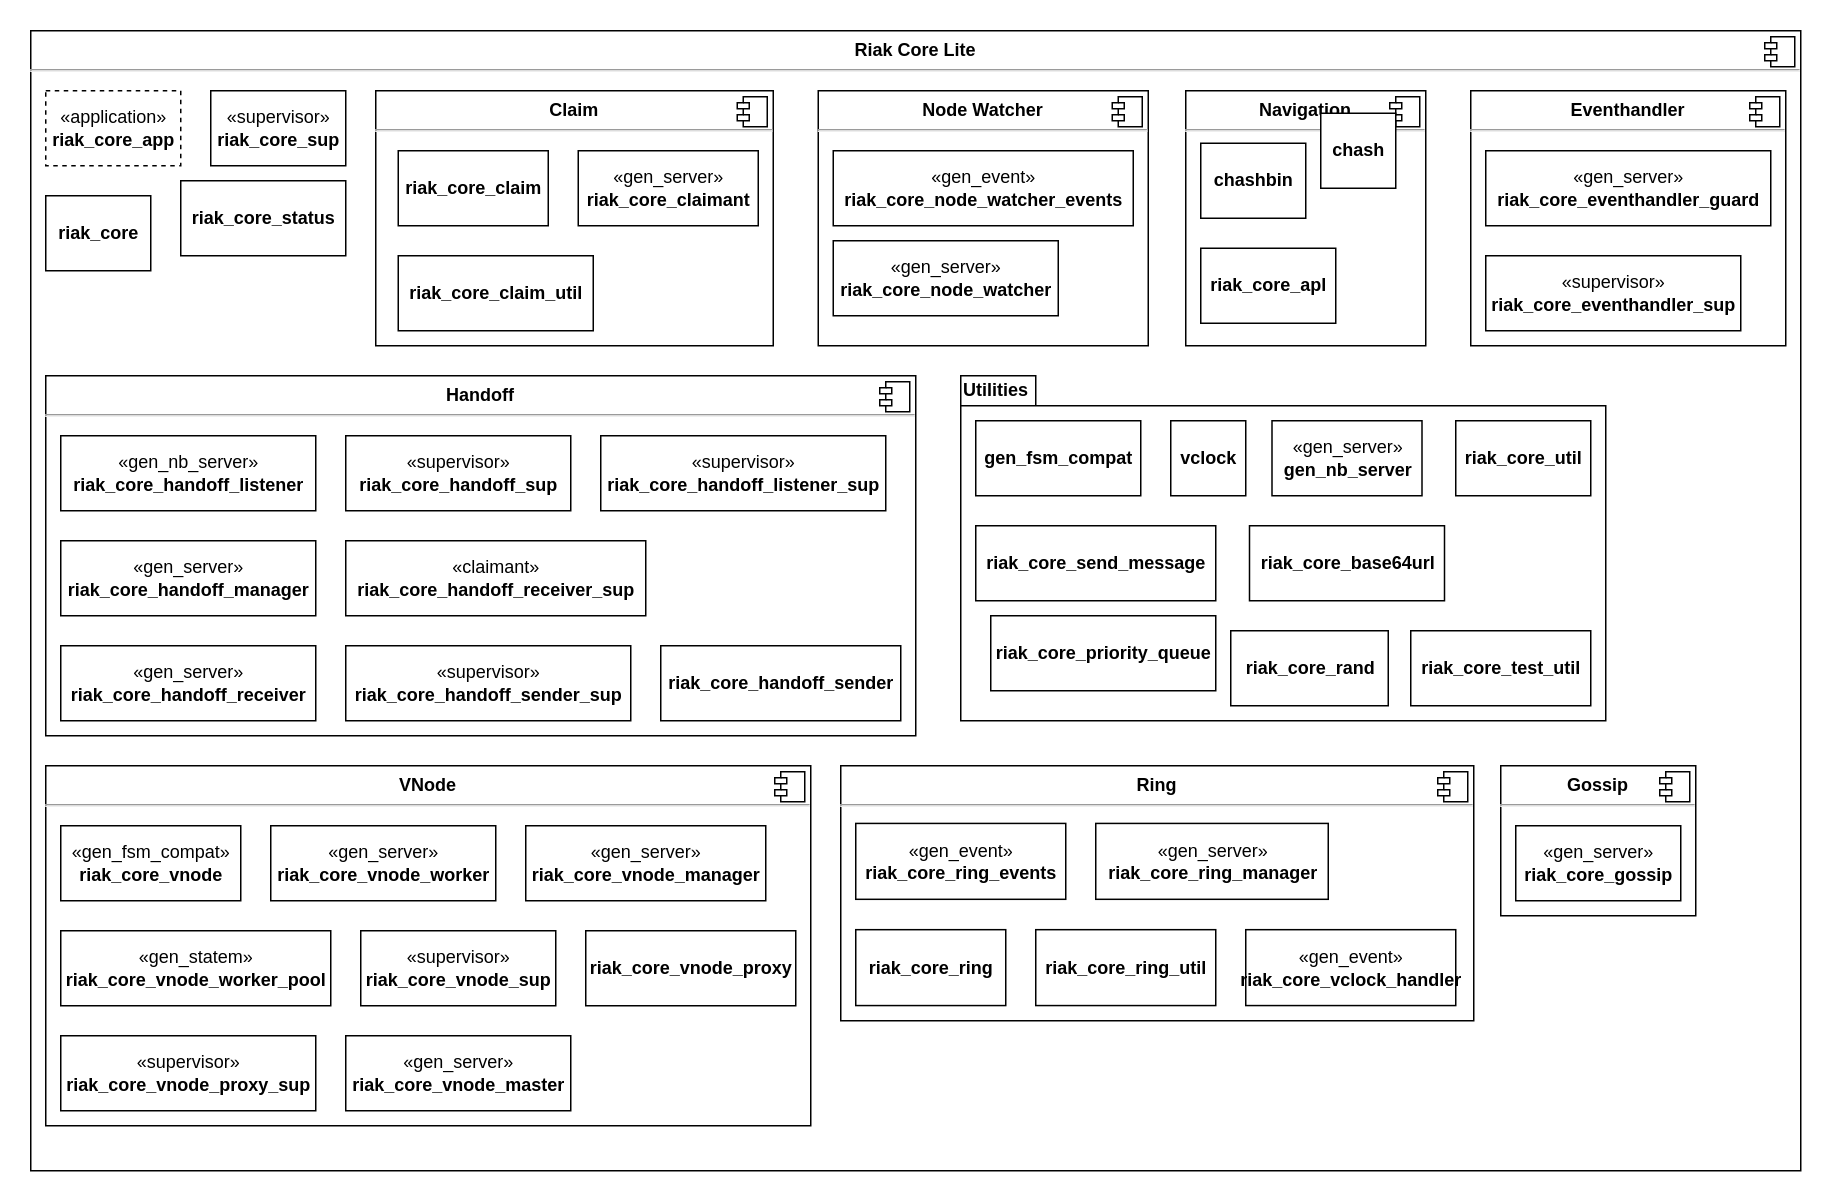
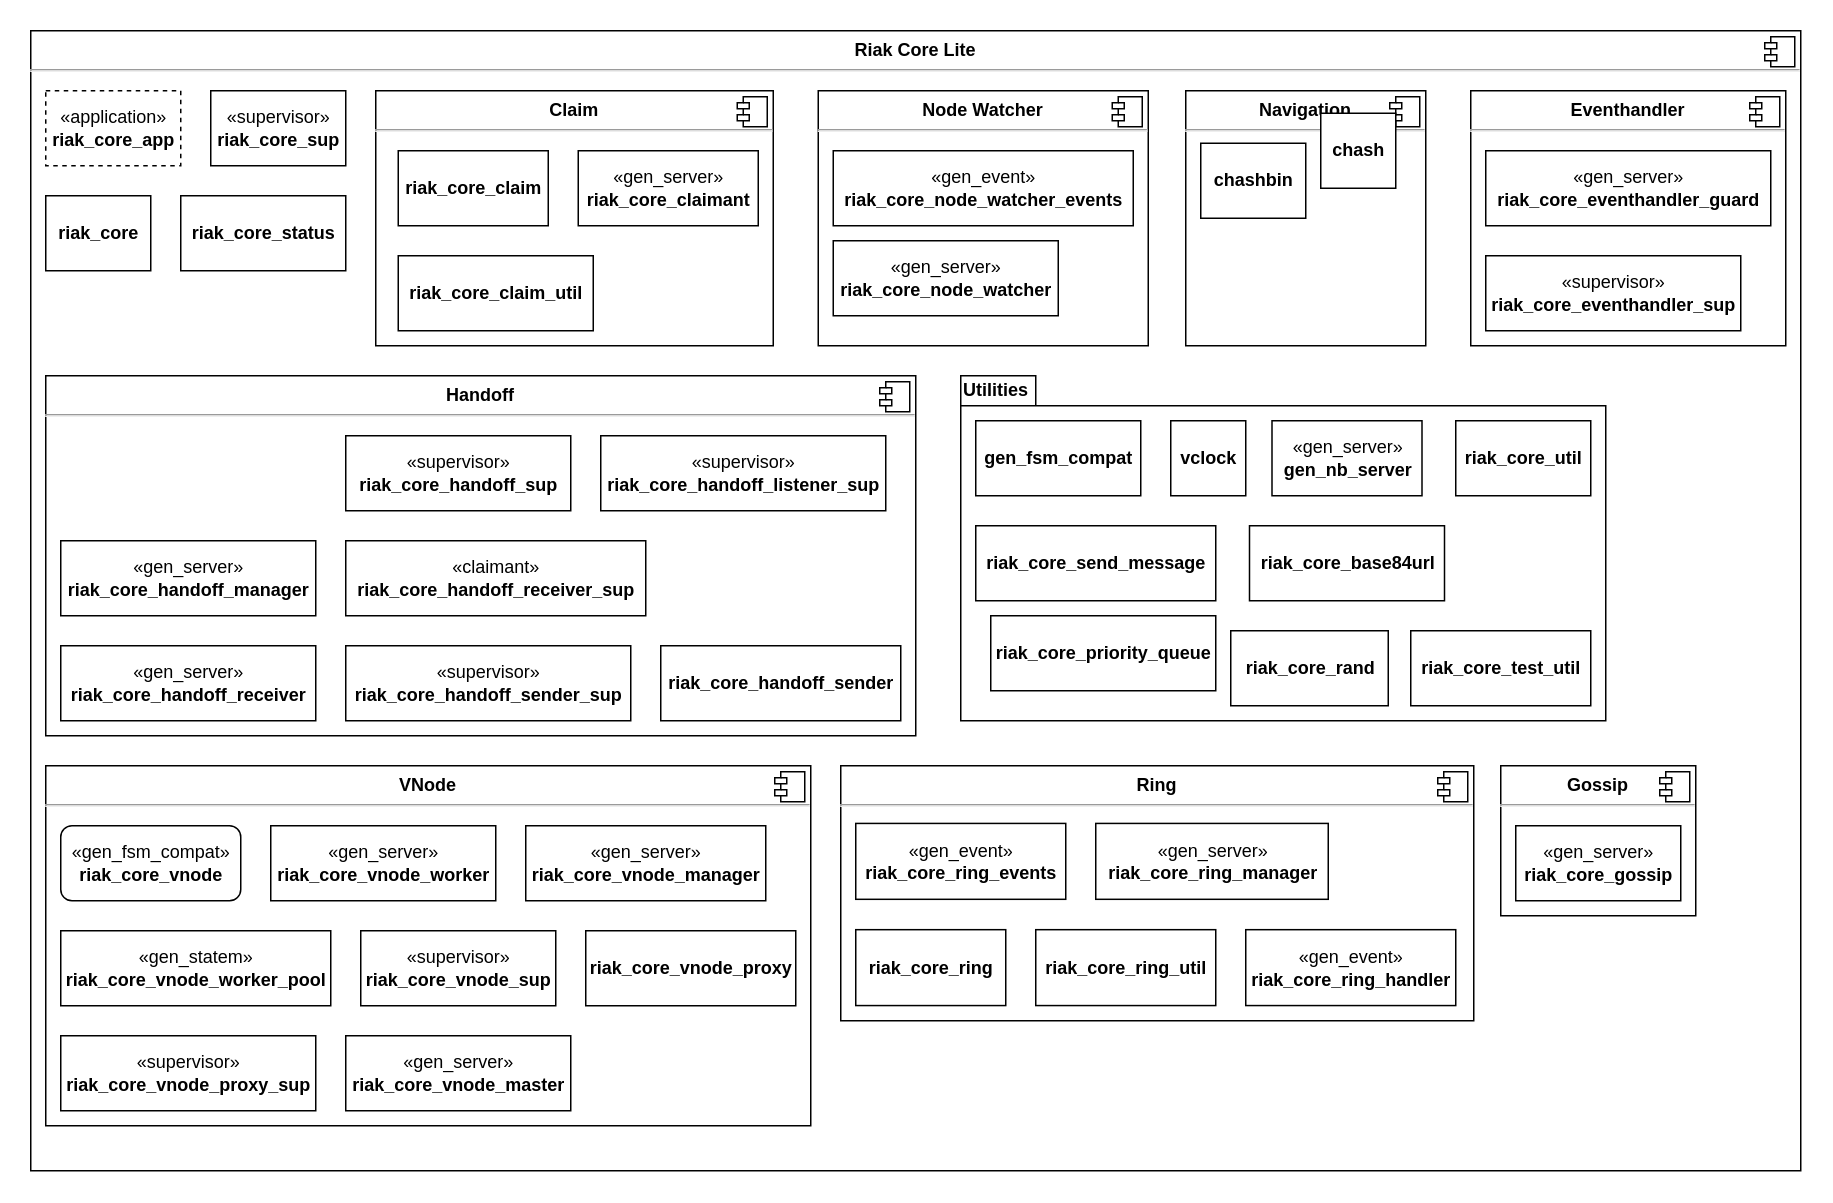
node "riak_core_status": moved (263, 218) -> (263, 233)
node "riak_core_apl": removed
node "«gen_nb_server» riak_core_handoff_listener": removed
node "riak_core_base64url": label "riak_core_base64url" -> "riak_core_base84url"
node "«gen_fsm_compat» riak_core_vnode": shape rectangle -> rounded rectangle
node "«gen_event» riak_core_vclock_handler": label "«gen_event» riak_core_vclock_handler" -> "«gen_event» riak_core_ring_handler"
